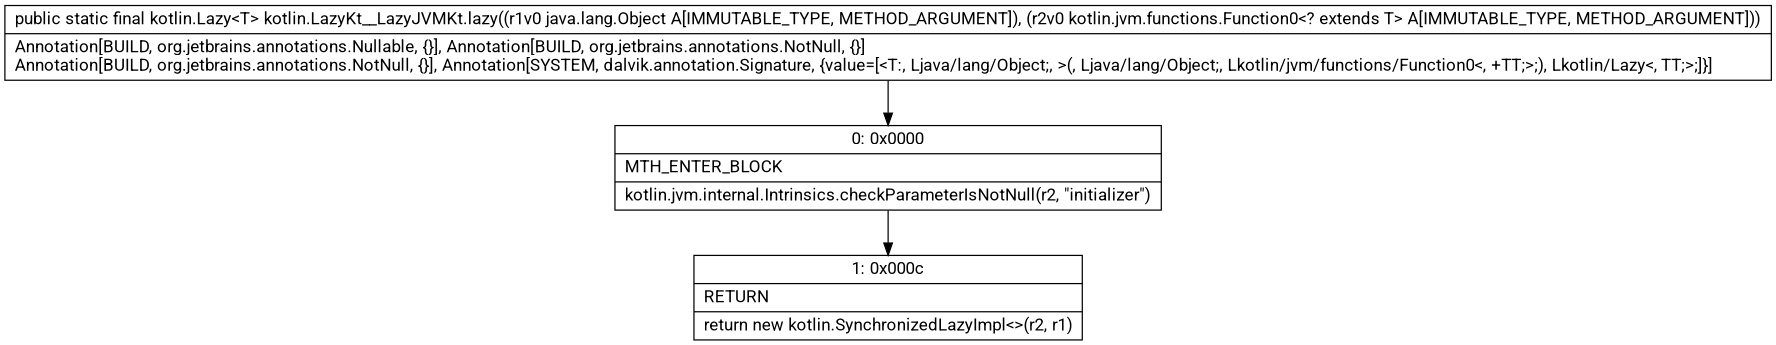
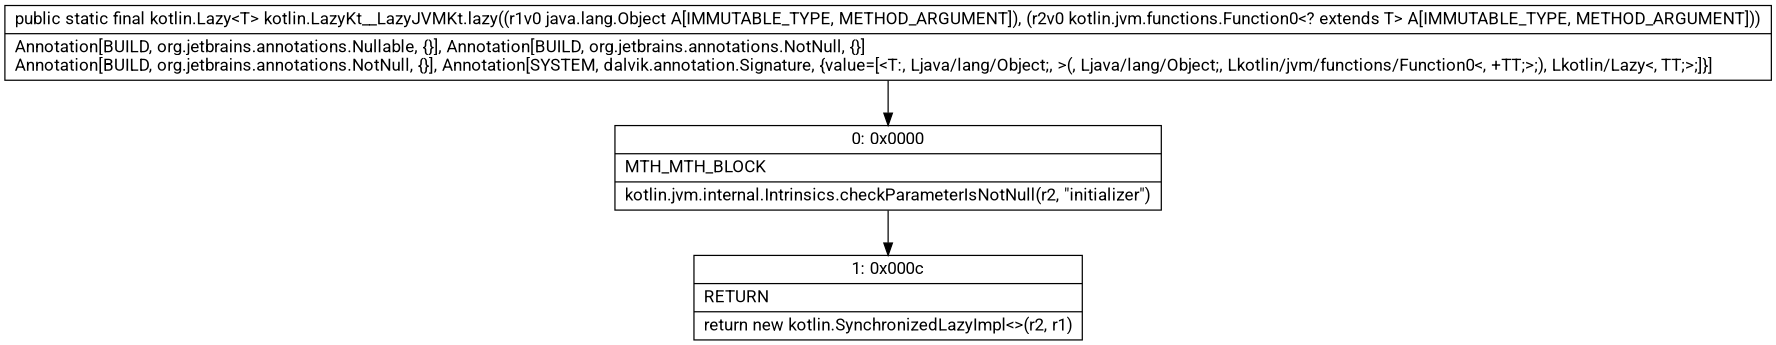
node "0: 0x0000": text "MTH_ENTER_BLOCK" -> "MTH_MTH_BLOCK"
